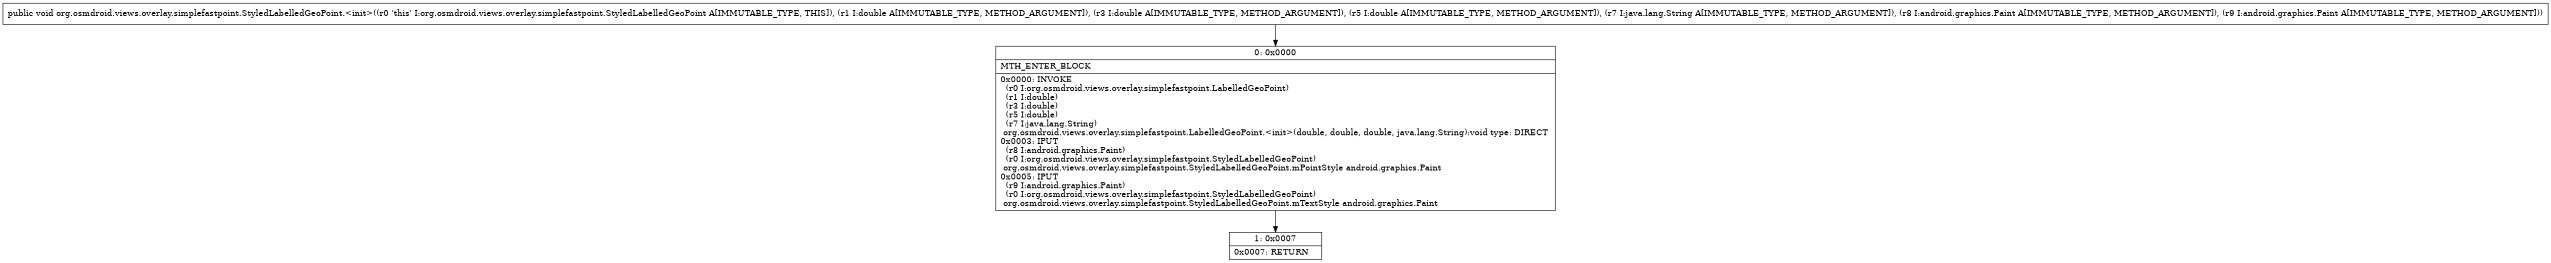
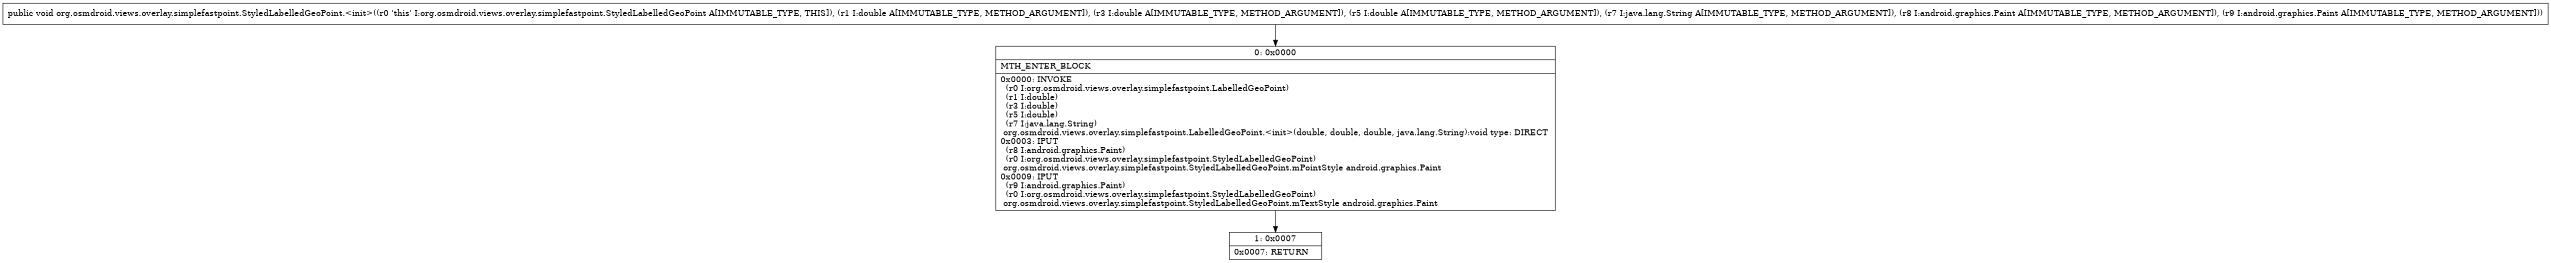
node "0: 0x0000": text "0x0005: IPUT" -> "0x0009: IPUT"
